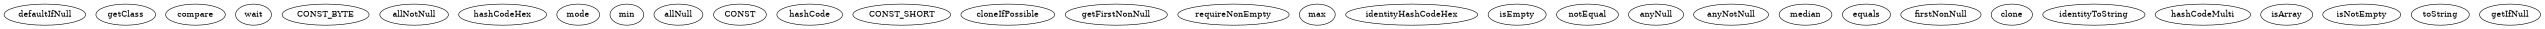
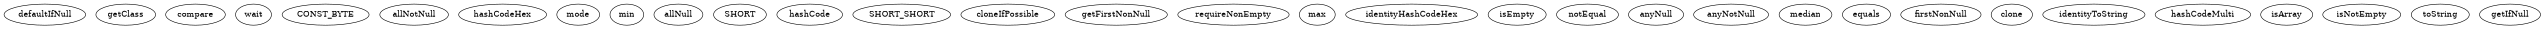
node "CONST": label "CONST" -> "SHORT"
node "CONST_SHORT": label "CONST_SHORT" -> "SHORT_SHORT"
